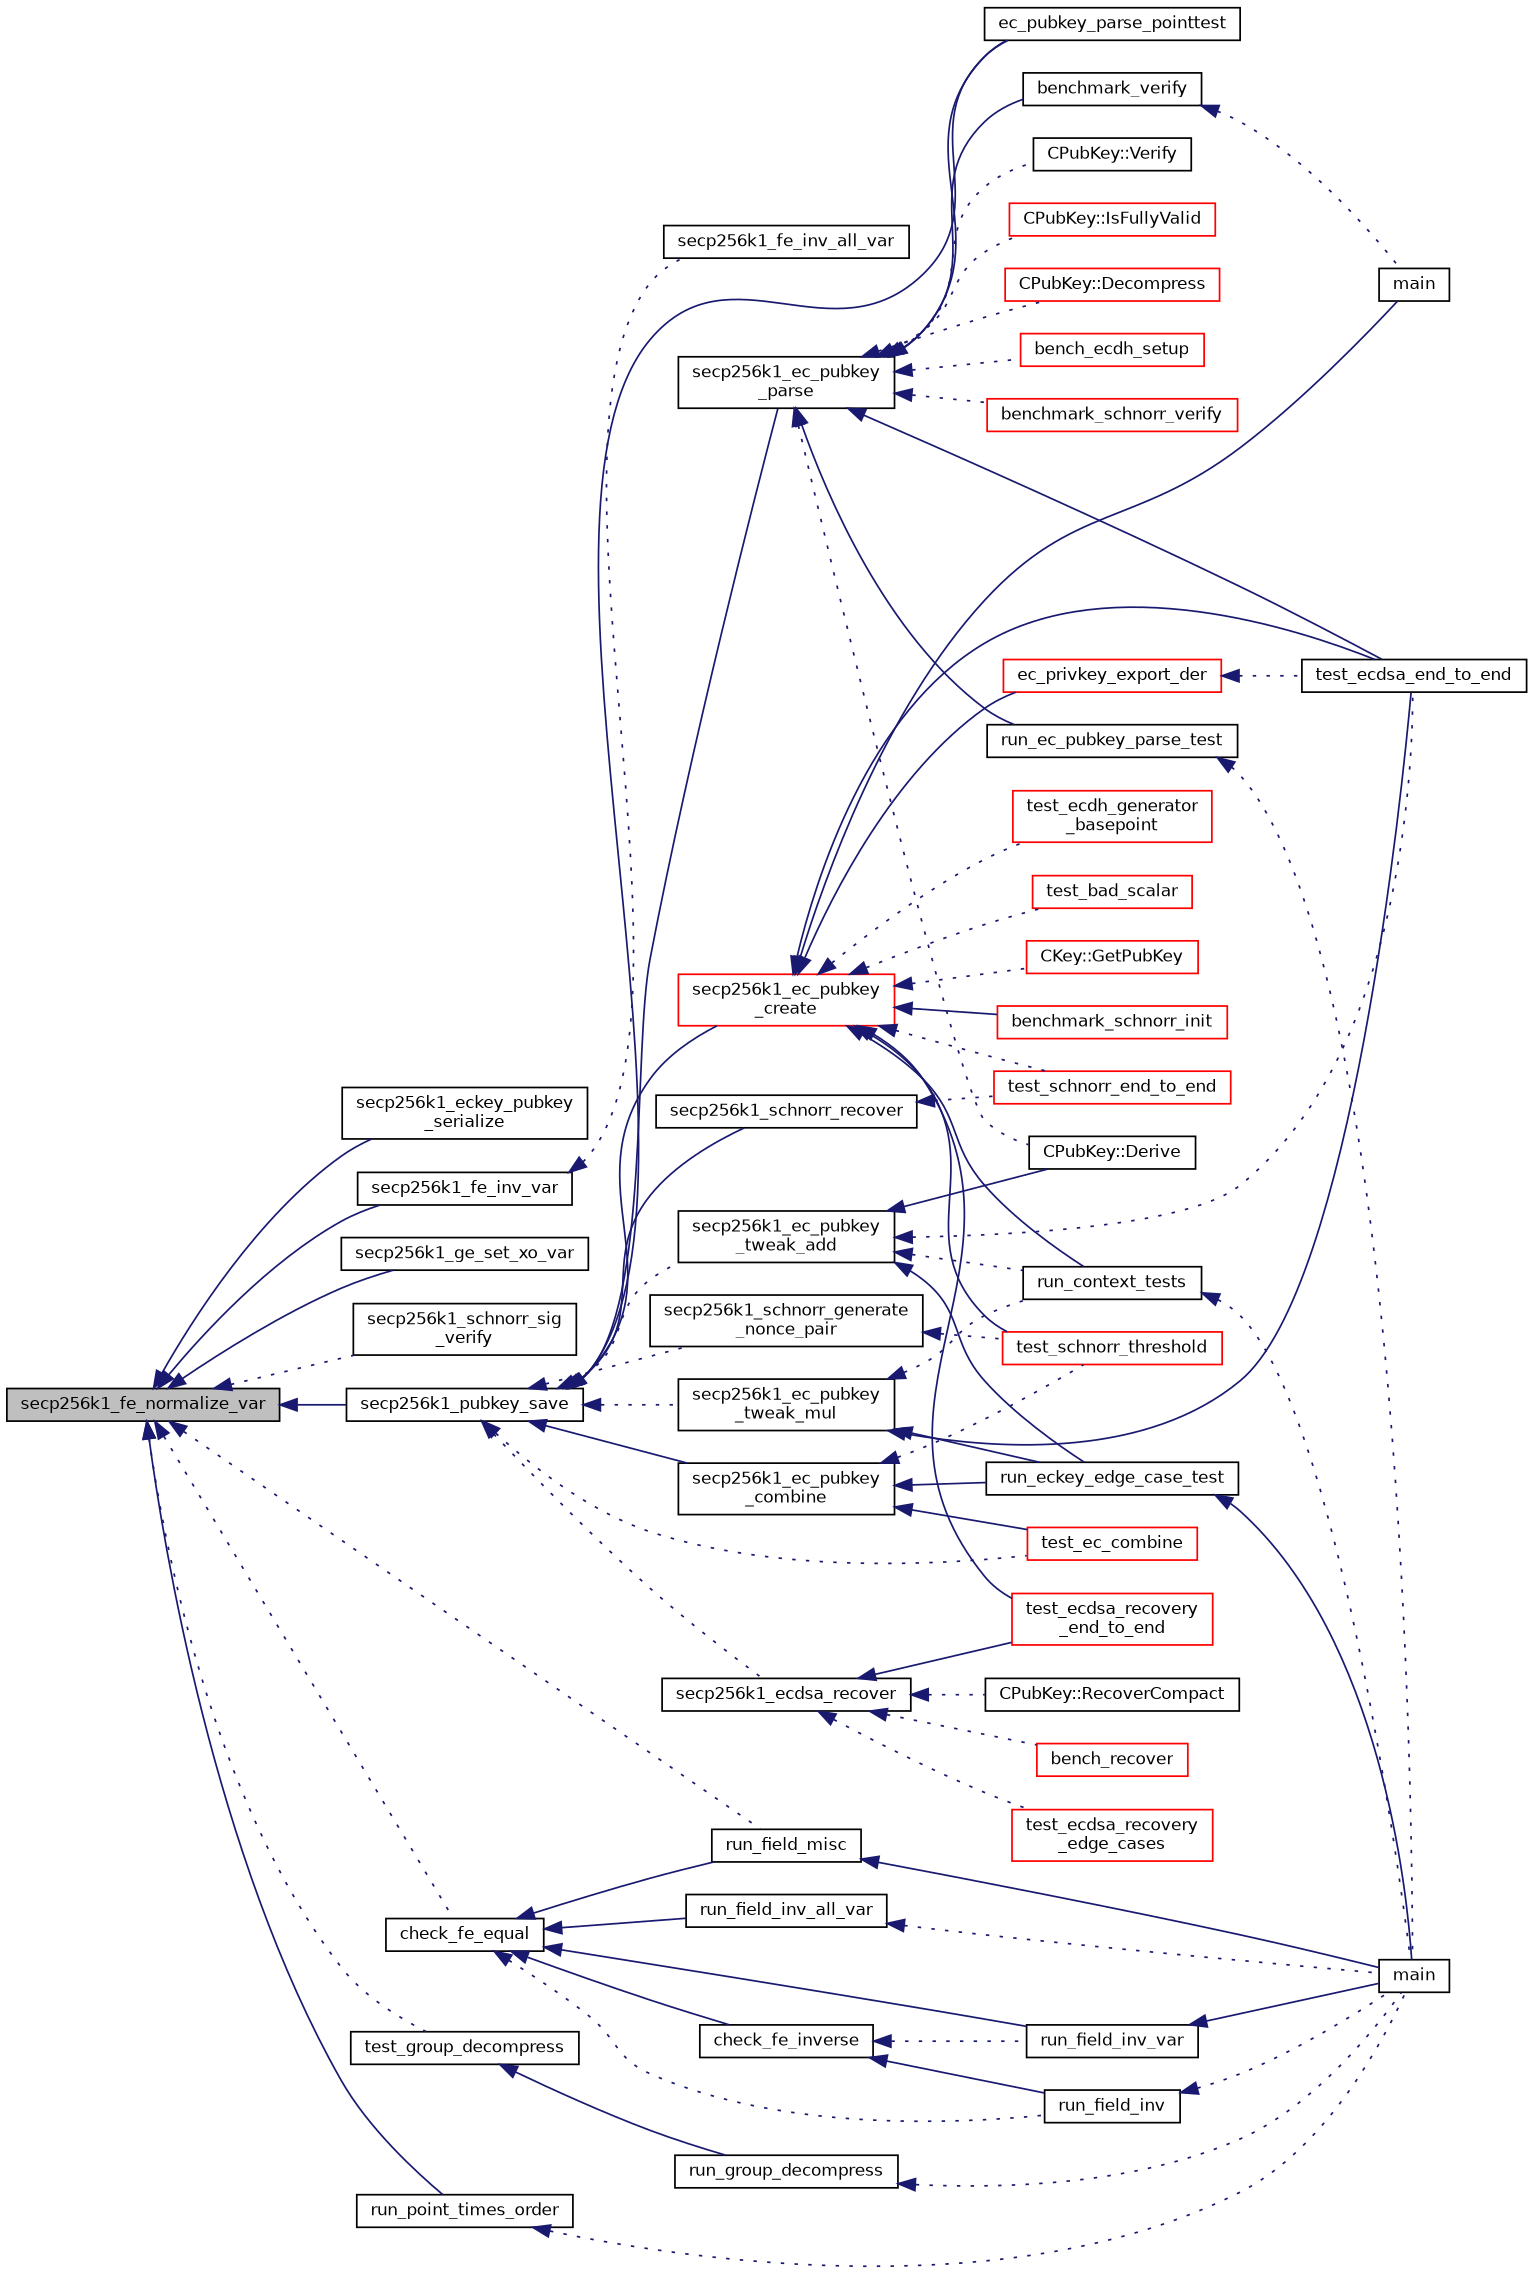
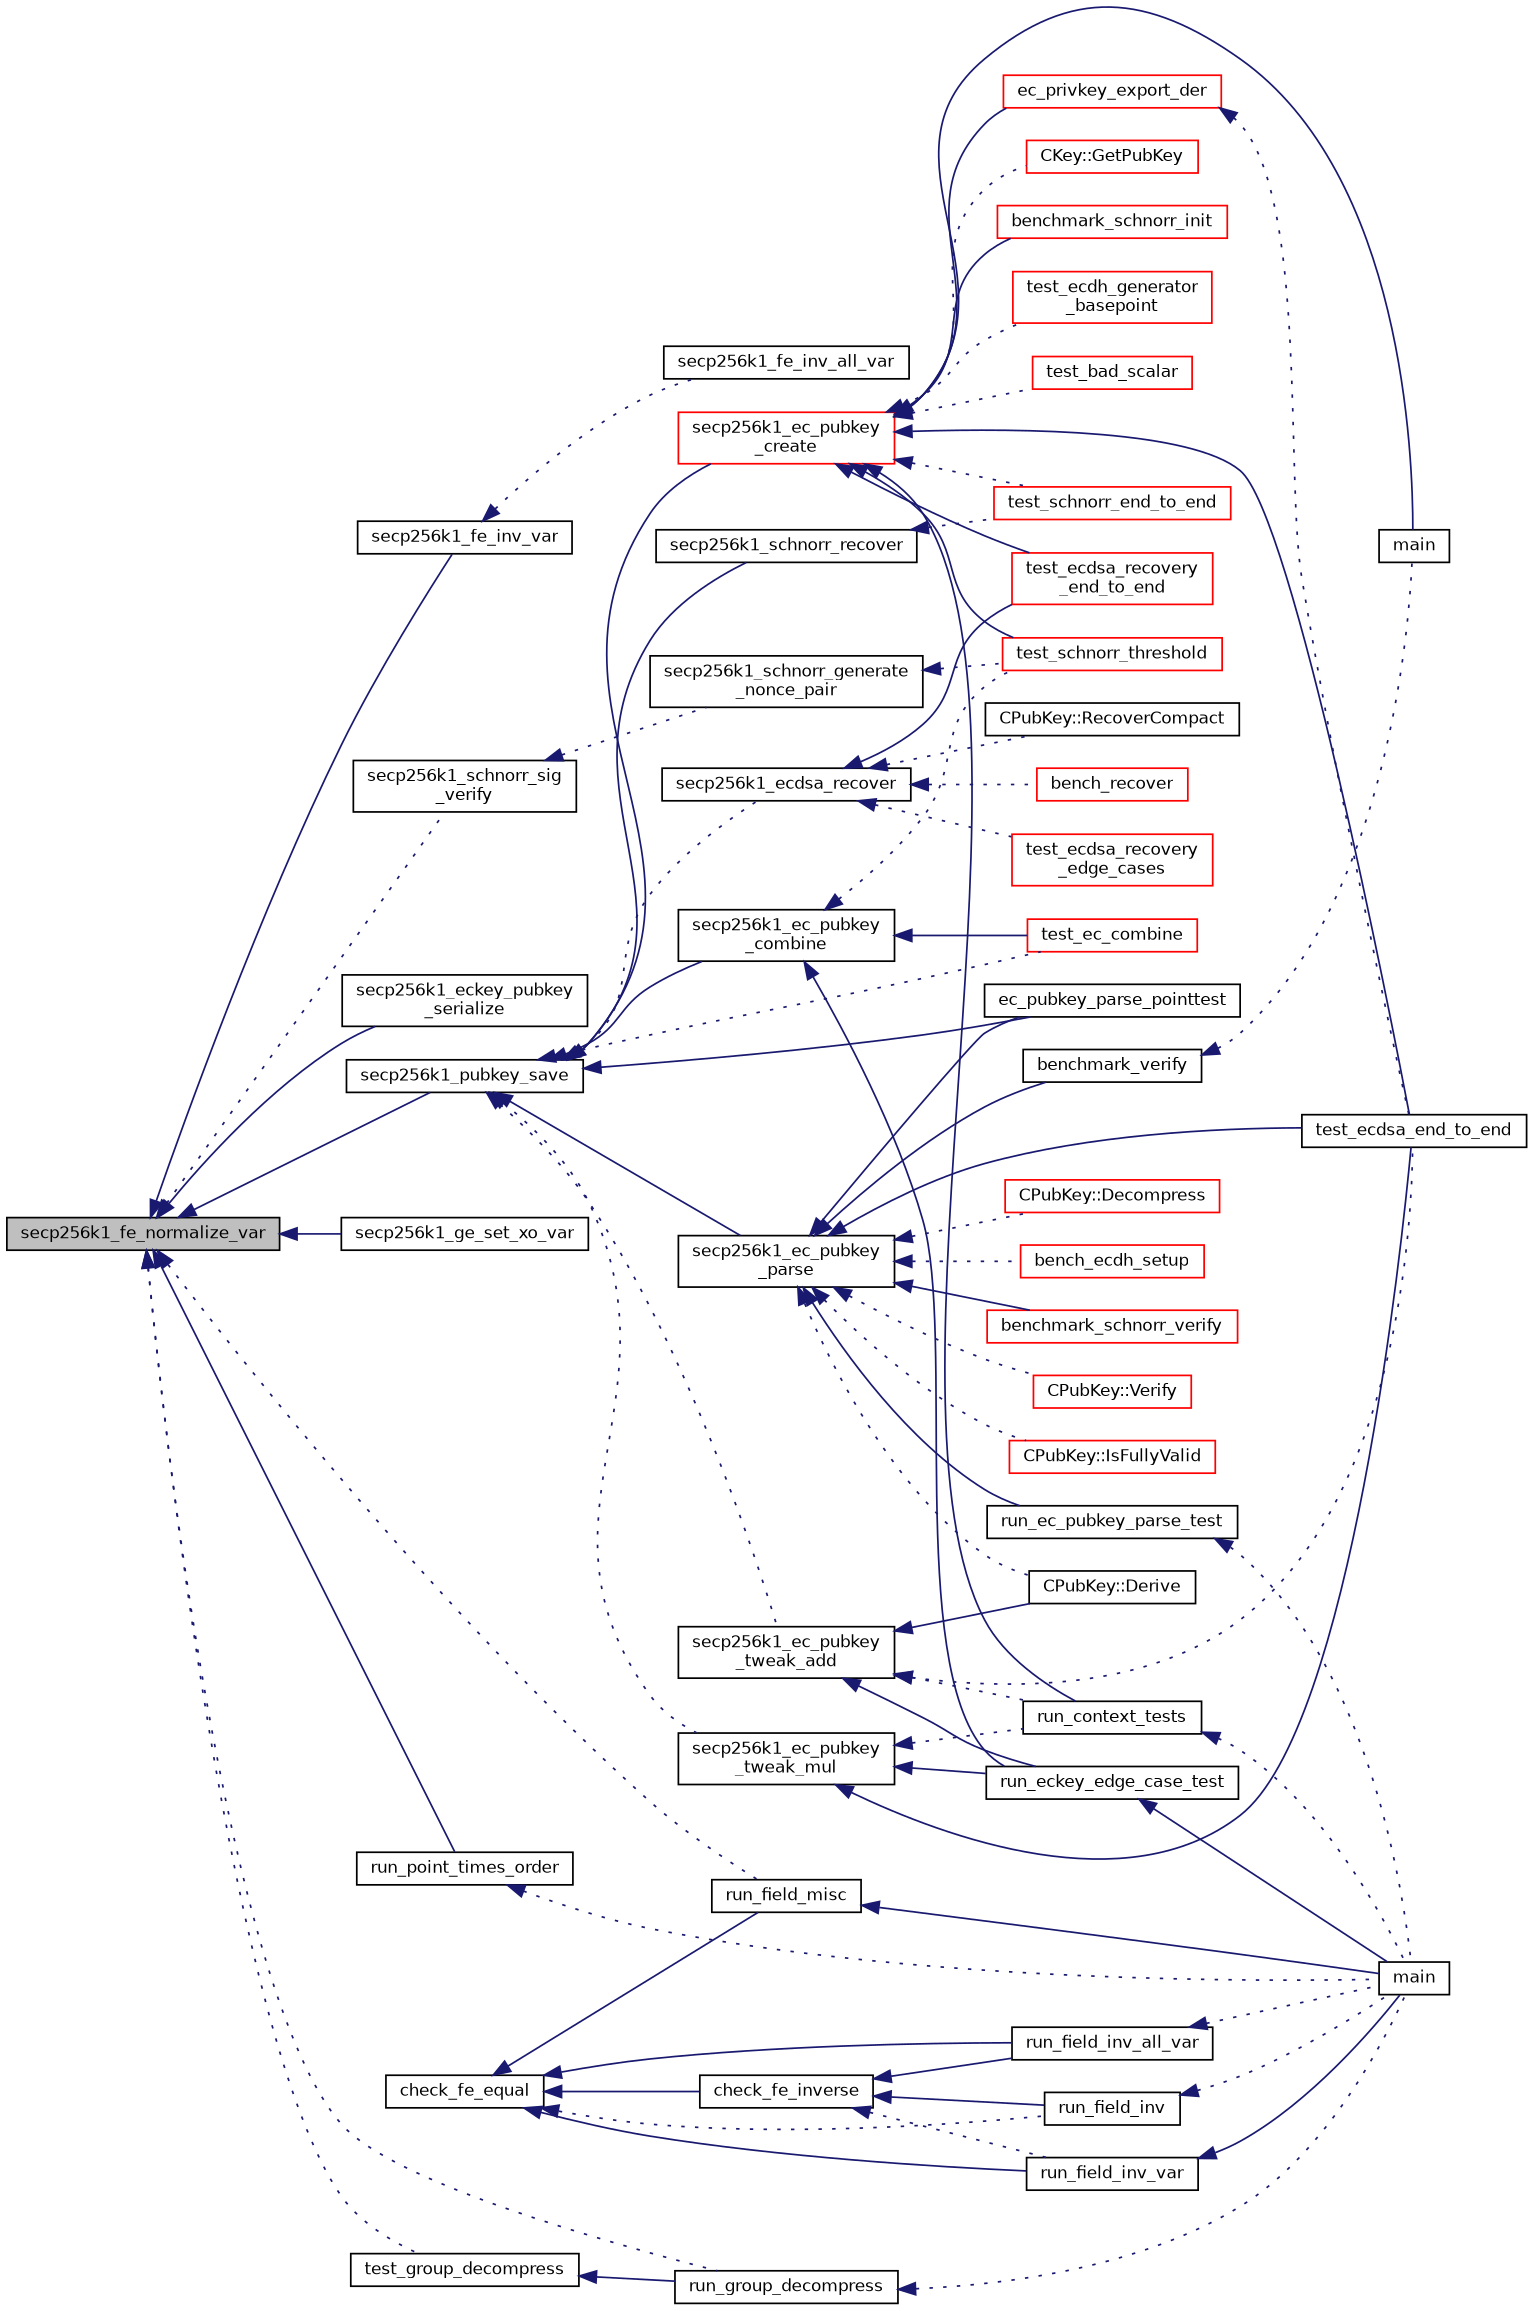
node "CPubKey::Verify": color black -> red
edge "benchmark_schnorr_verify" -> "secp256k1_ec_pubkey _parse": style dotted -> solid
edge "secp256k1_schnorr_generate _nonce_pair" -> "secp256k1_pubkey_save": now "secp256k1_schnorr_generate _nonce_pair" -> "secp256k1_schnorr_sig _verify"
edge "check_fe_equal" -> "secp256k1_fe_normalize_var": now "run_group_decompress" -> "secp256k1_fe_normalize_var"
edge "run_field_inv_all_var" -> "check_fe_inverse": added
